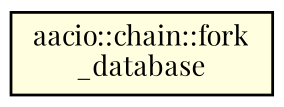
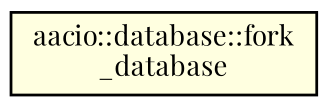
node "aacio::chain::fork _database": label "aacio::chain::fork _database" -> "aacio::database::fork _database"
